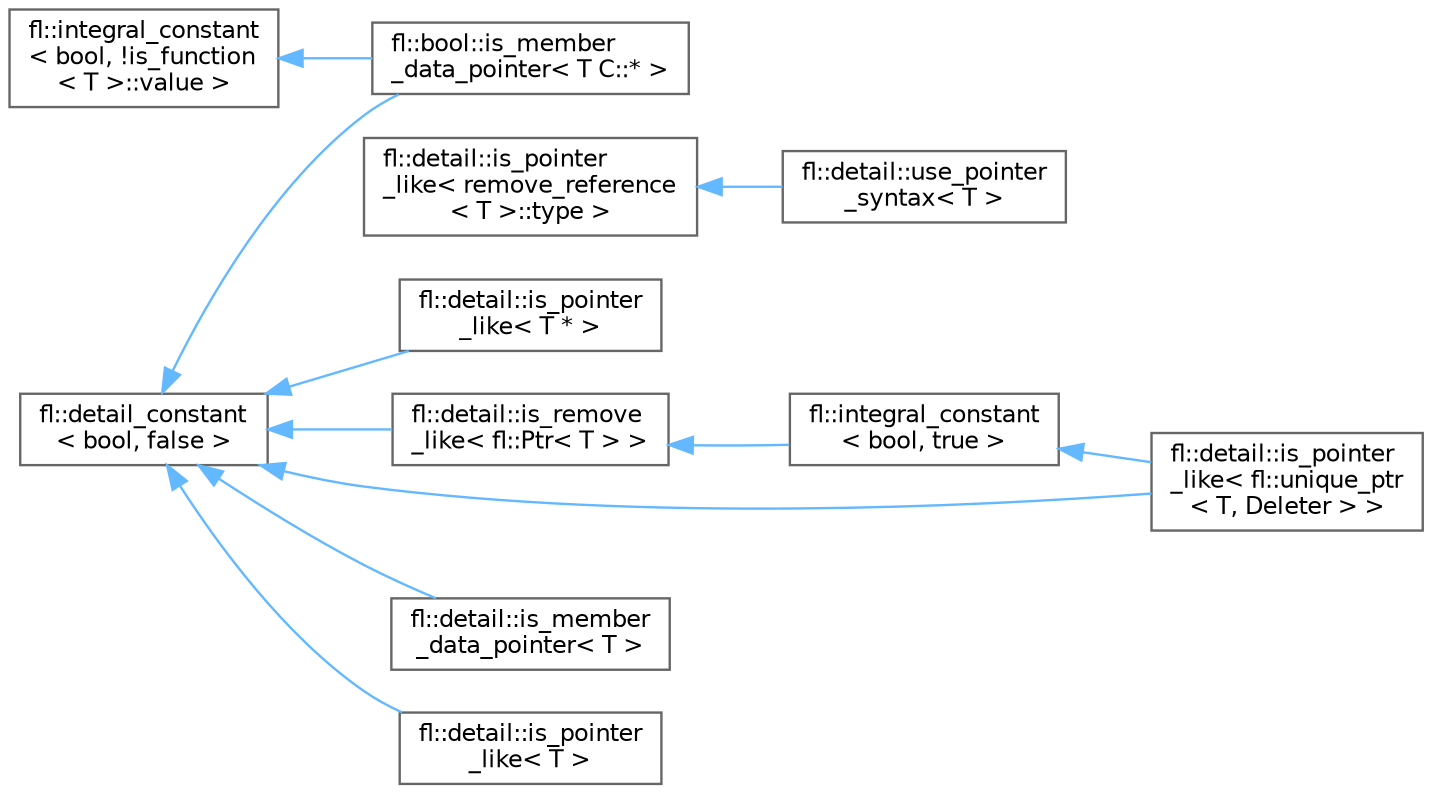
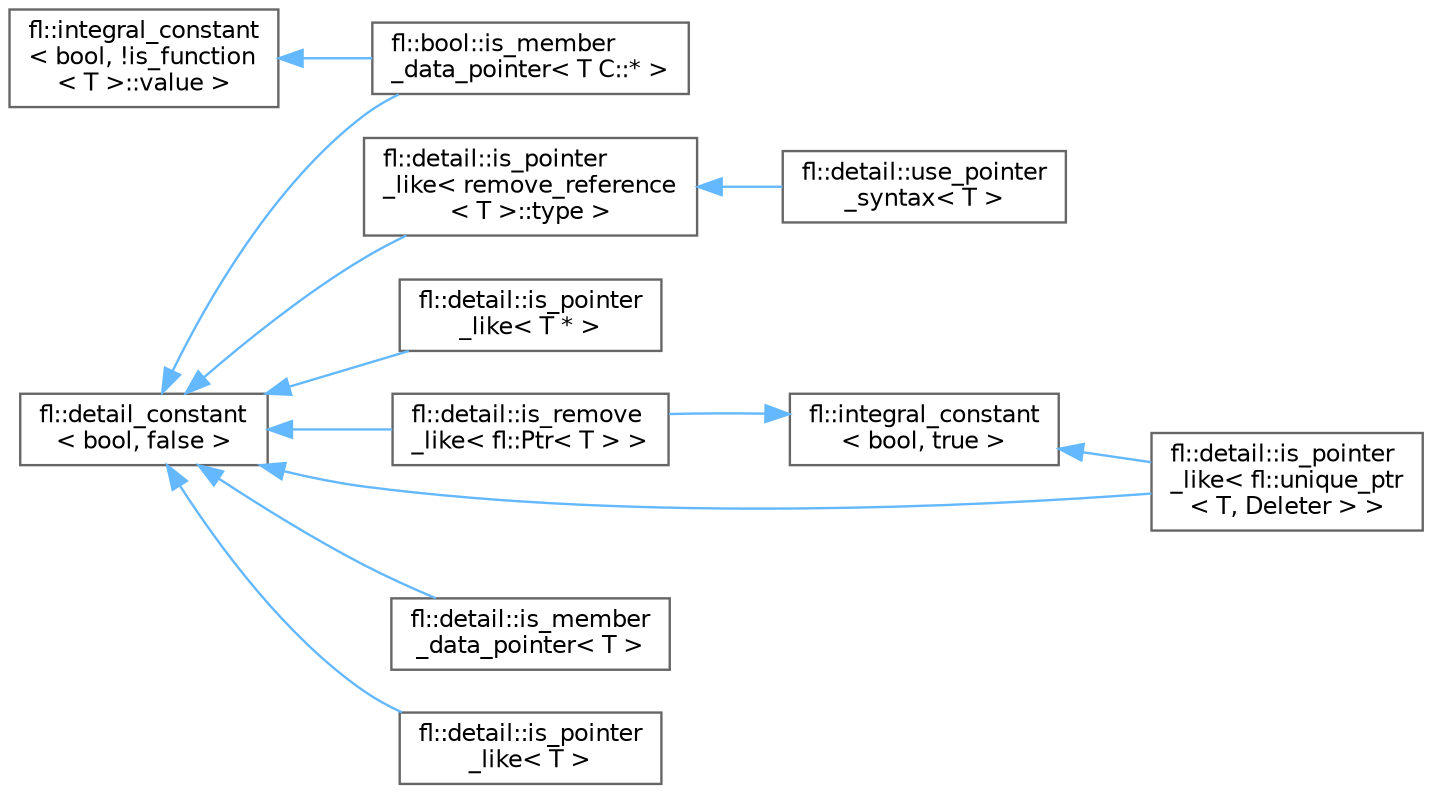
edge "fl::detail::is_pointer _like< remove_reference < T >::type >" -> "fl::detail_constant < bool, false >": added
edge "fl::integral_constant < bool, true >" -> "fl::detail::is_remove _like< fl::Ptr< T > >": reversed
